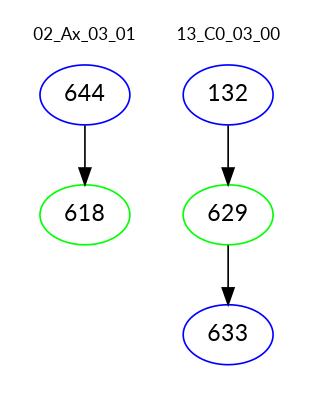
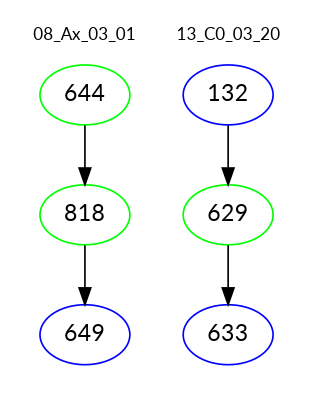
cluster "02_Ax_03_01": label "02_Ax_03_01" -> "08_Ax_03_01"
cluster "13_C0_03_00": label "13_C0_03_00" -> "13_C0_03_20"
node "644": color blue -> green
node "618": label "618" -> "818"
node "649": added
